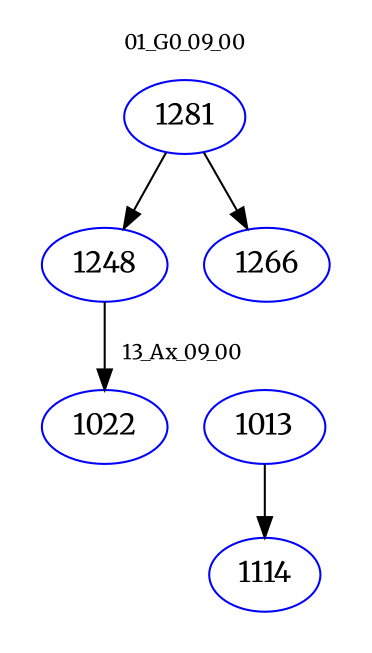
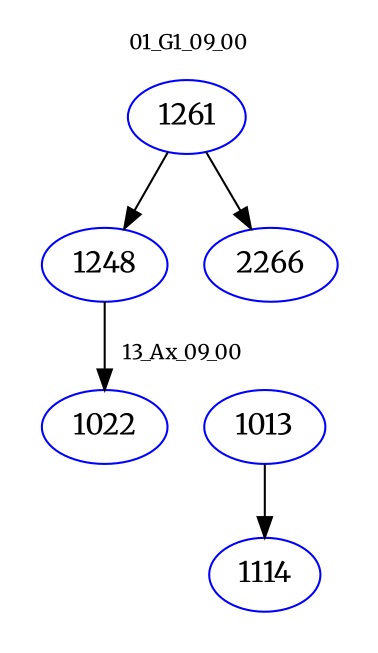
cluster "01_G0_09_00": label "01_G0_09_00" -> "01_G1_09_00"
node "1281": label "1281" -> "1261"
node "1266": label "1266" -> "2266"
